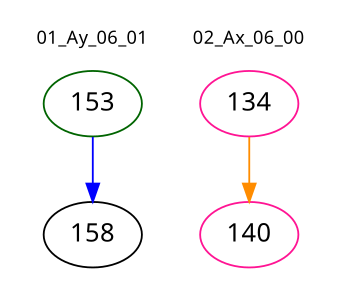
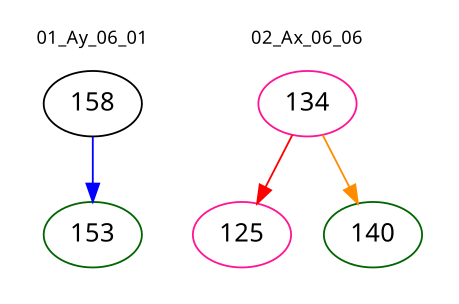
cluster "02_Ax_06_00": label "02_Ax_06_00" -> "02_Ax_06_06"
edge "153" -> "158": reversed
node "125": added
node "140": color deeppink -> darkgreen
